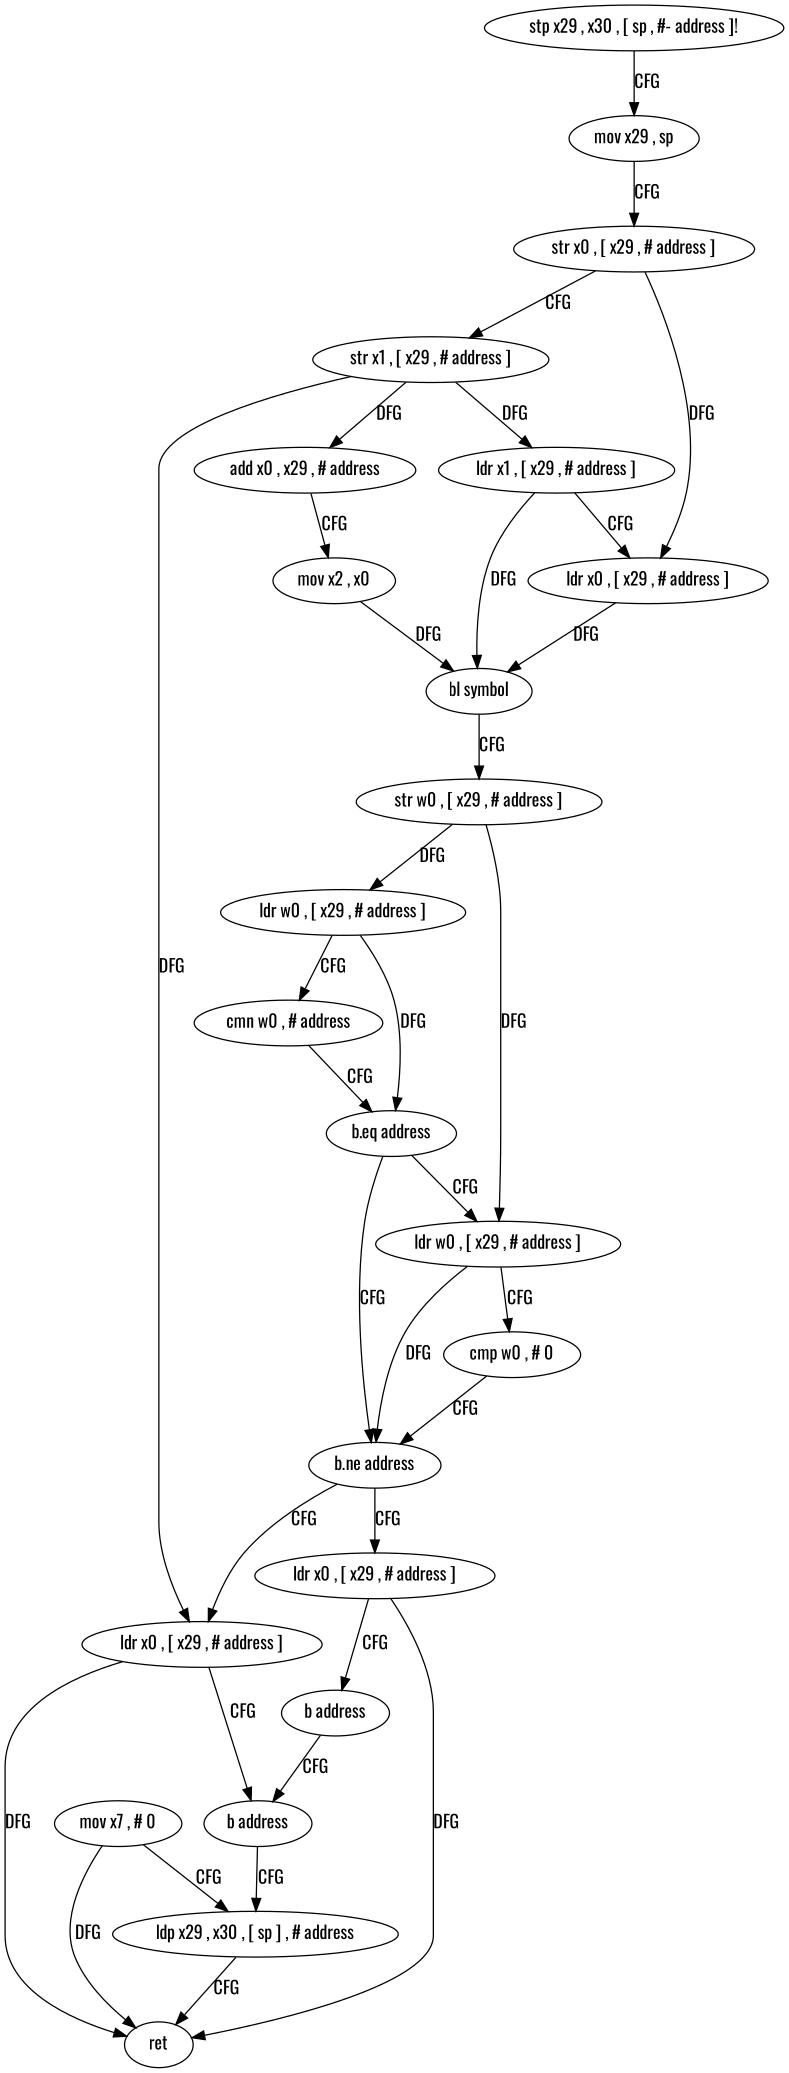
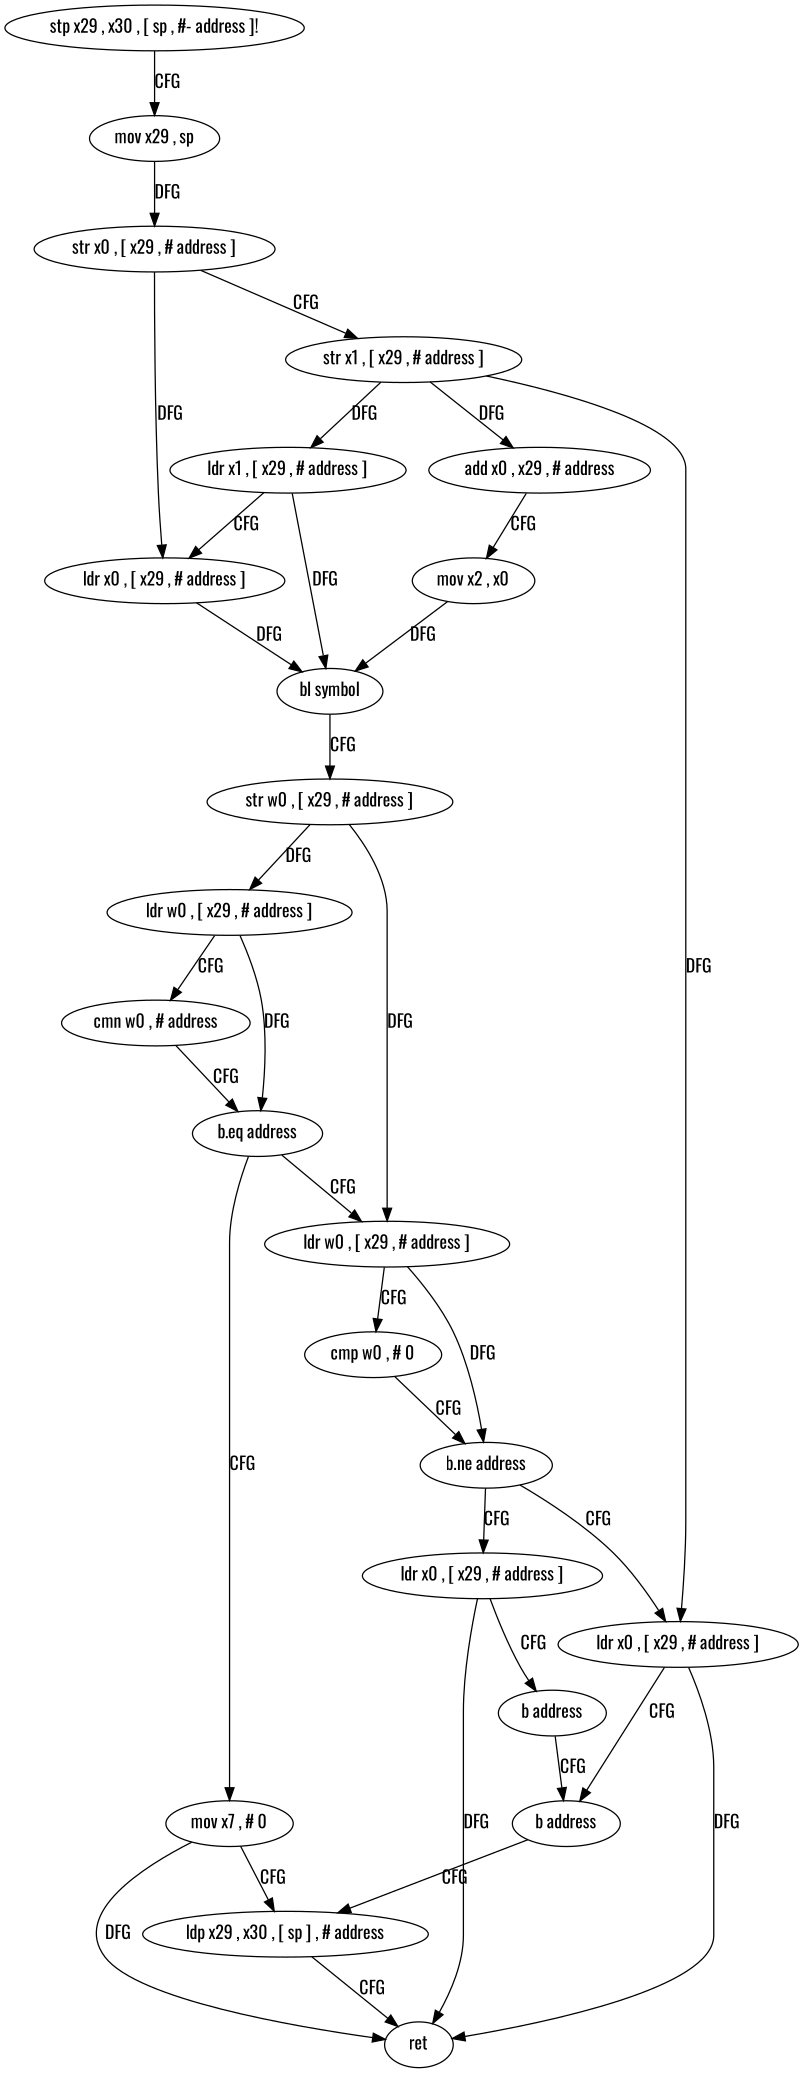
edge "mov x29 , sp" -> "str x0 , [ x29 , # address ]": label "CFG" -> "DFG"
edge "b.eq address" -> "b.ne address": now "b.eq address" -> "mov x7 , # 0"
